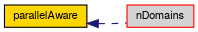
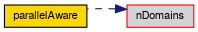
edge "nDomains" -> "parallelAware": reversed
